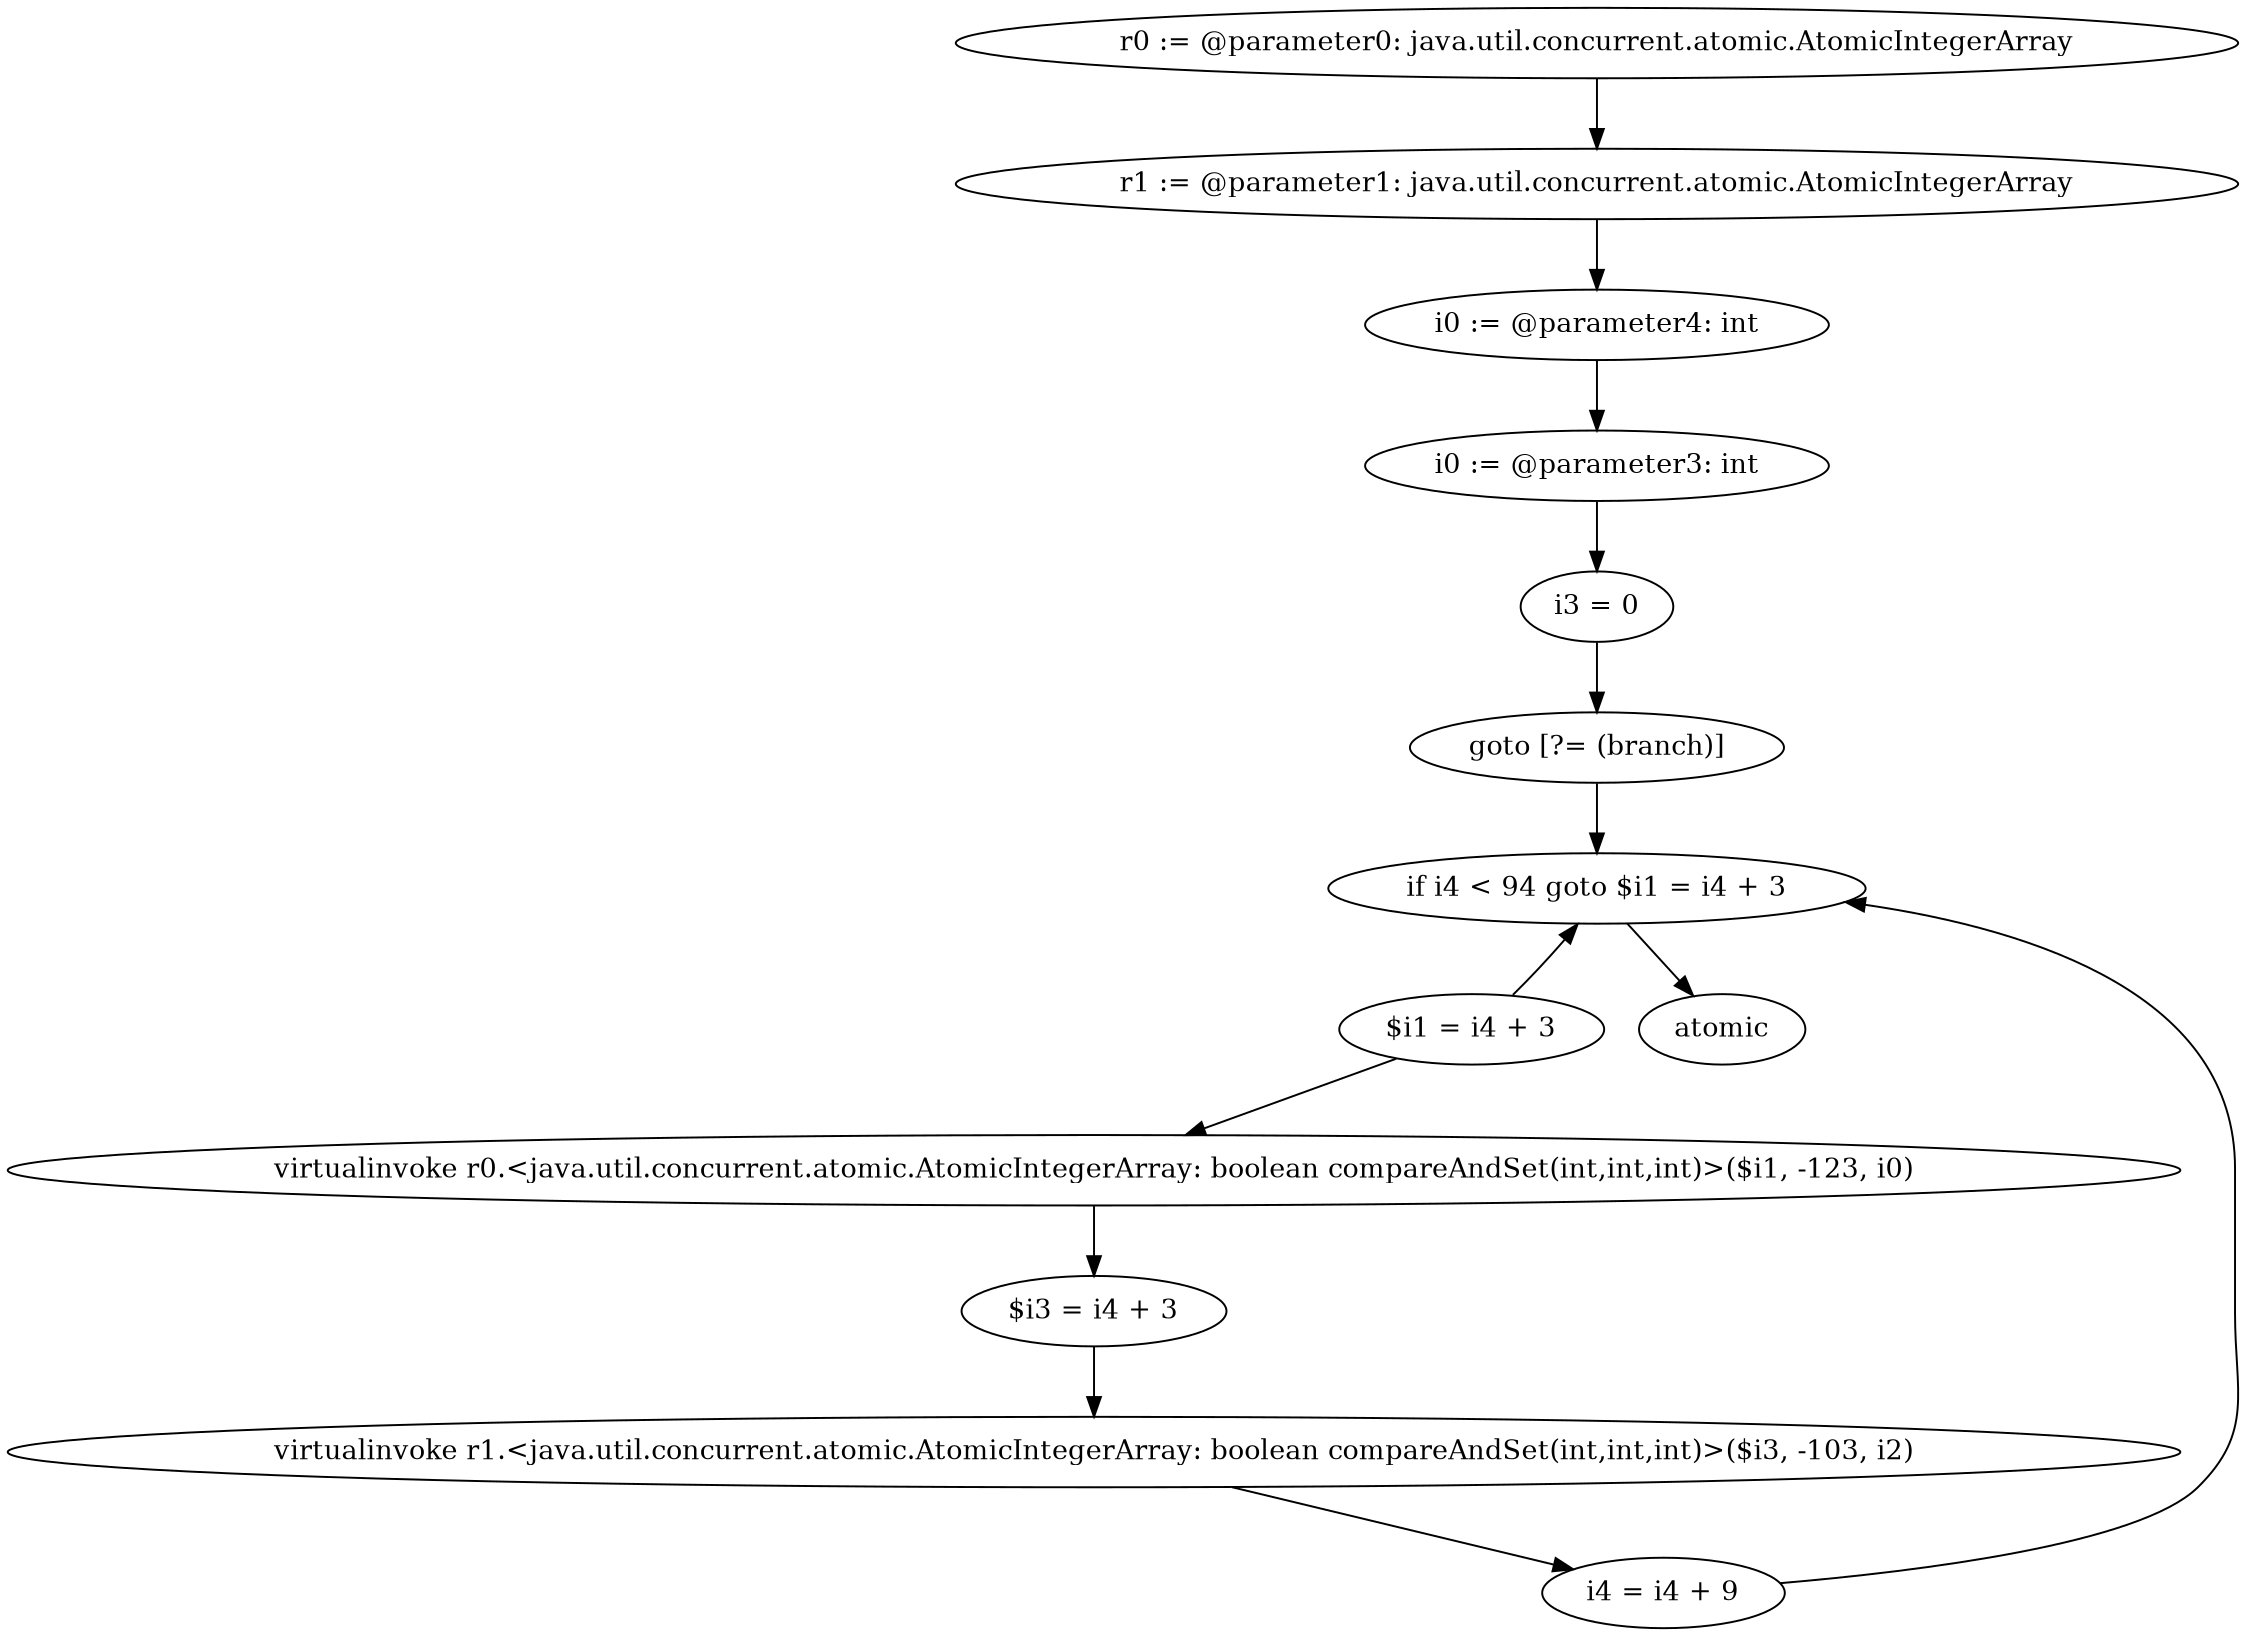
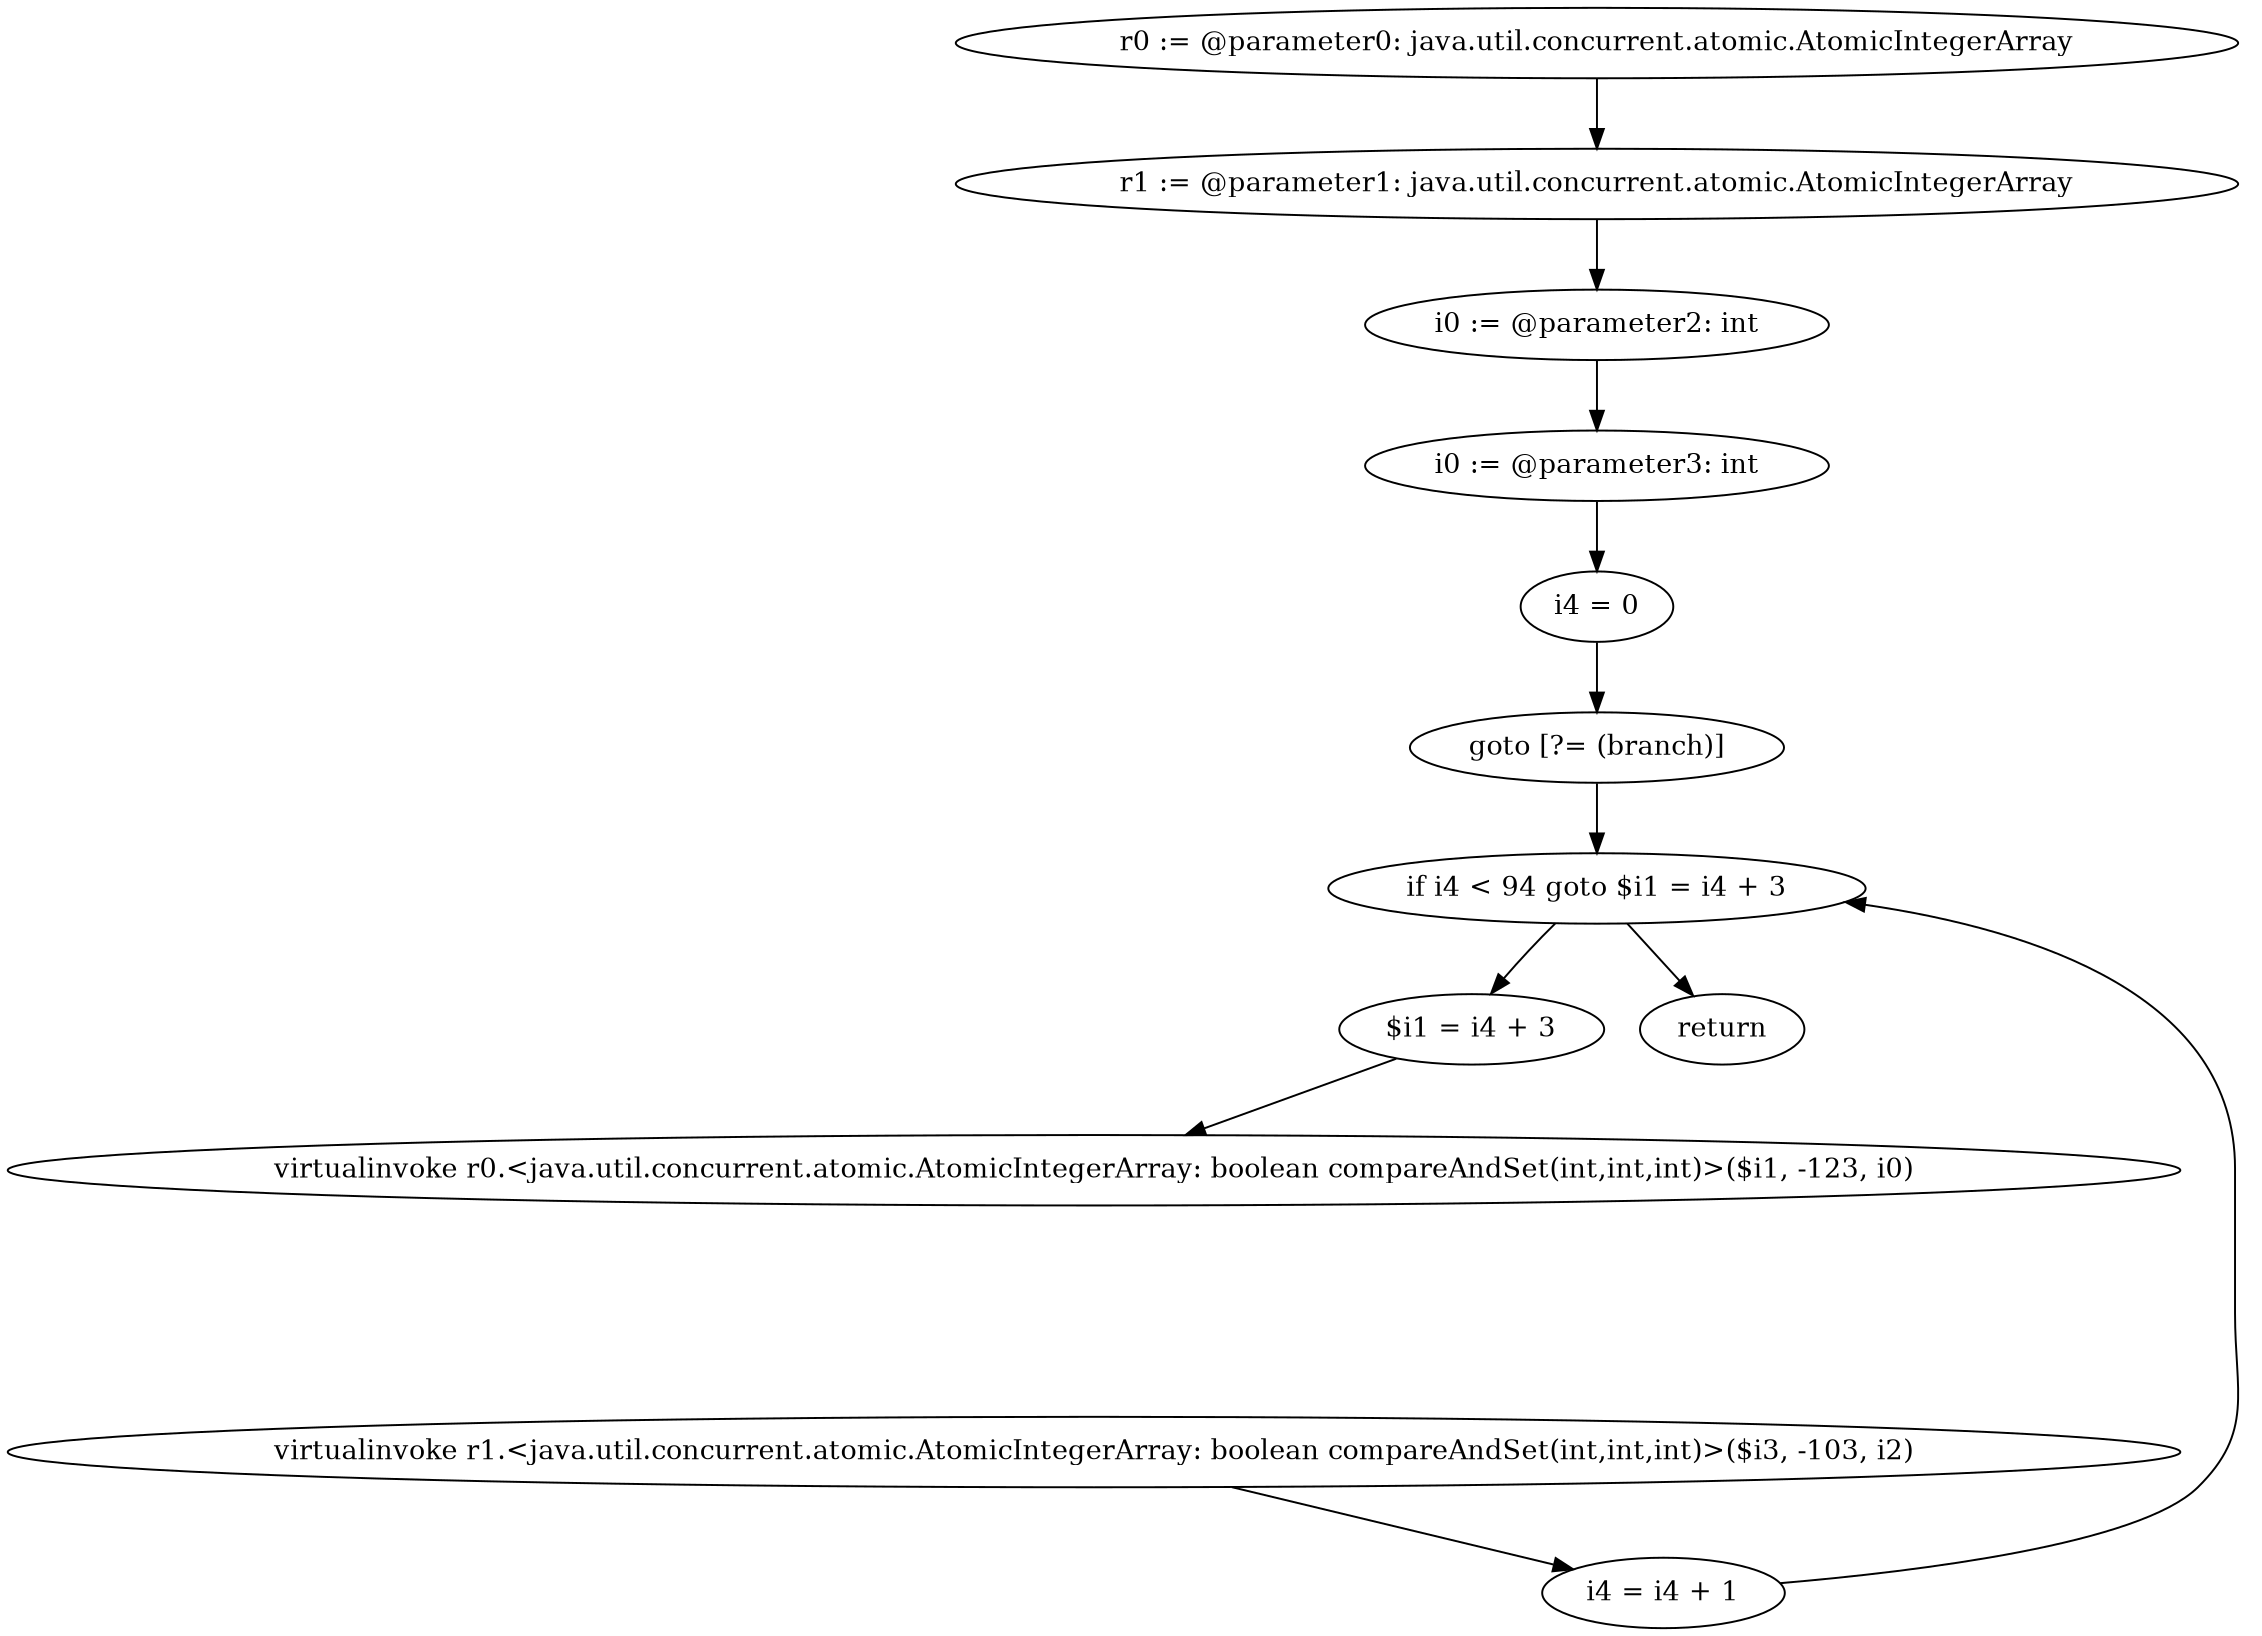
node "i0 := @parameter4: int": label "i0 := @parameter4: int" -> "i0 := @parameter2: int"
node "i3 = 0": label "i3 = 0" -> "i4 = 0"
edge "$i1 = i4 + 3" -> "if i4 < 94 goto $i1 = i4 + 3": reversed
node "atomic": label "atomic" -> "return"
node "$i3 = i4 + 3": removed
node "i4 = i4 + 9": label "i4 = i4 + 9" -> "i4 = i4 + 1"
